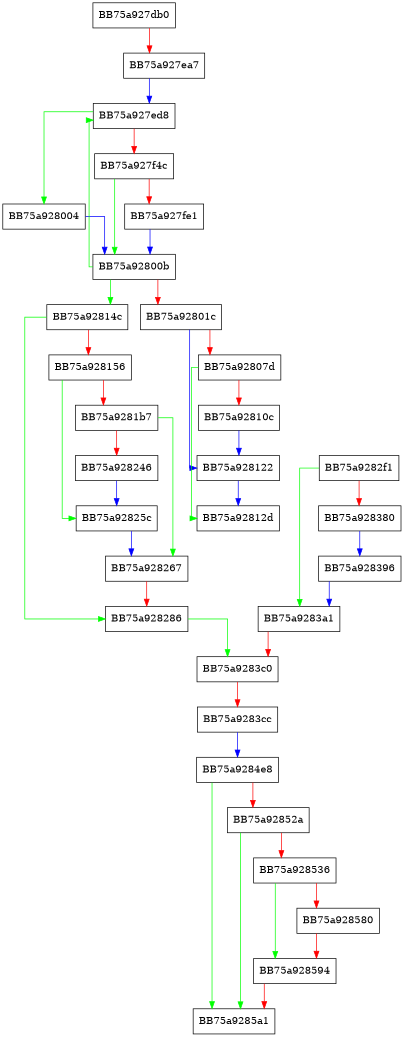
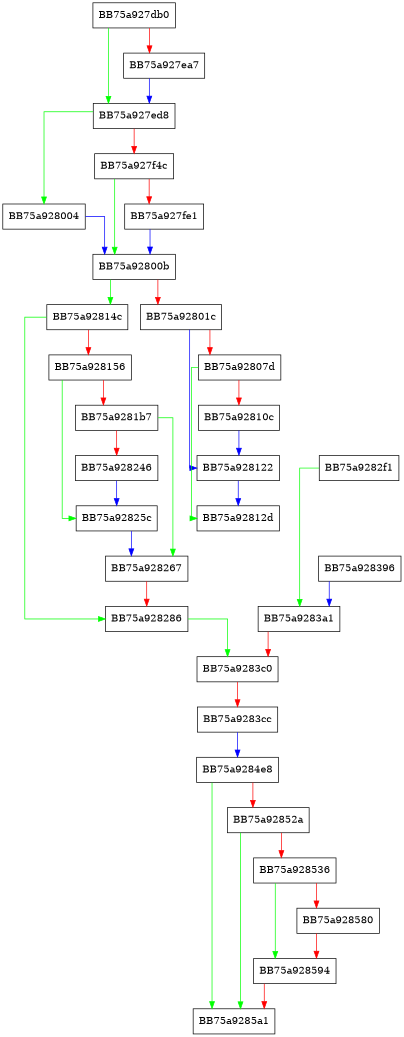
edge "BB75a92800b" -> "BB75a927ed8": now "BB75a927db0" -> "BB75a927ed8"
node "BB75a928380": removed
